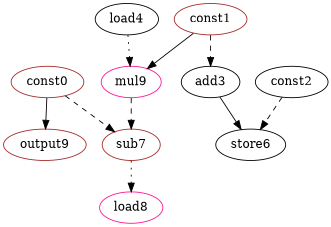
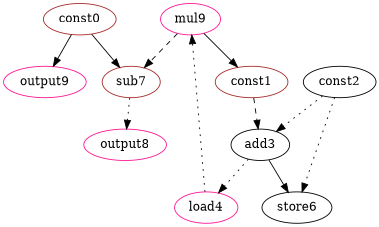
node "load4": color black -> deeppink
edge "const1" -> "mul9": reversed
edge "const2" -> "store6": style dashed -> dotted
edge "const0" -> "sub7": style dashed -> solid
edge "const2" -> "add3": added
node "output9": color brown -> deeppink
edge "add3" -> "load4": added
node "load8": label "load8" -> "output8"
